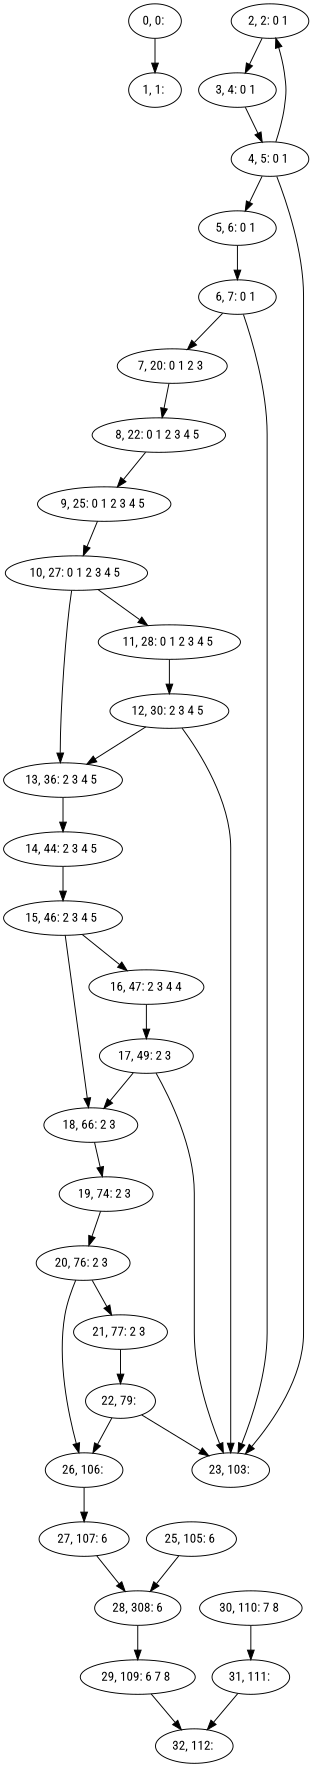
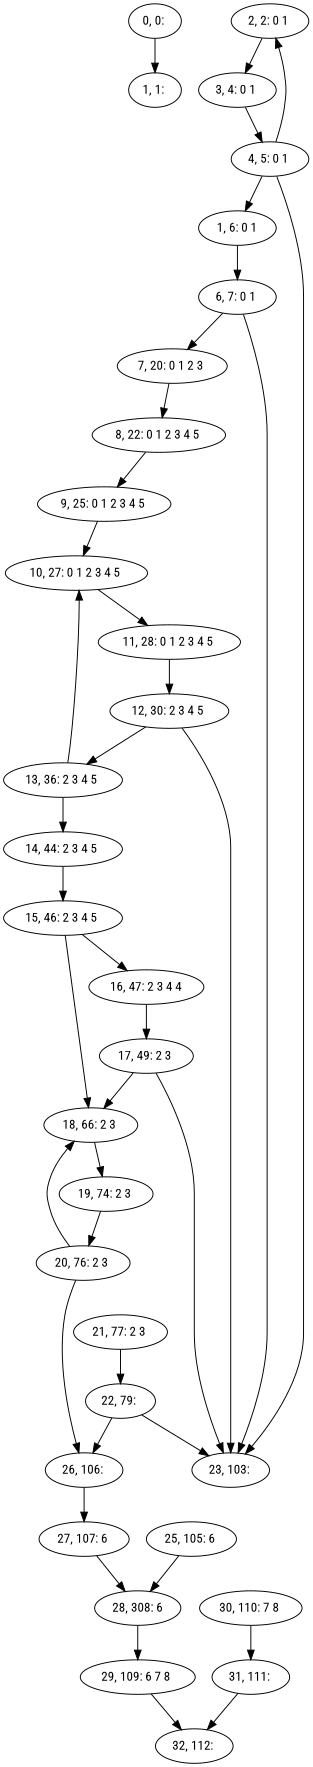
node "5, 6: 0 1": label "5, 6: 0 1" -> "1, 6: 0 1"
edge "10, 27: 0 1 2 3 4 5" -> "13, 36: 2 3 4 5": reversed
edge "20, 76: 2 3" -> "21, 77: 2 3": now "20, 76: 2 3" -> "18, 66: 2 3"
